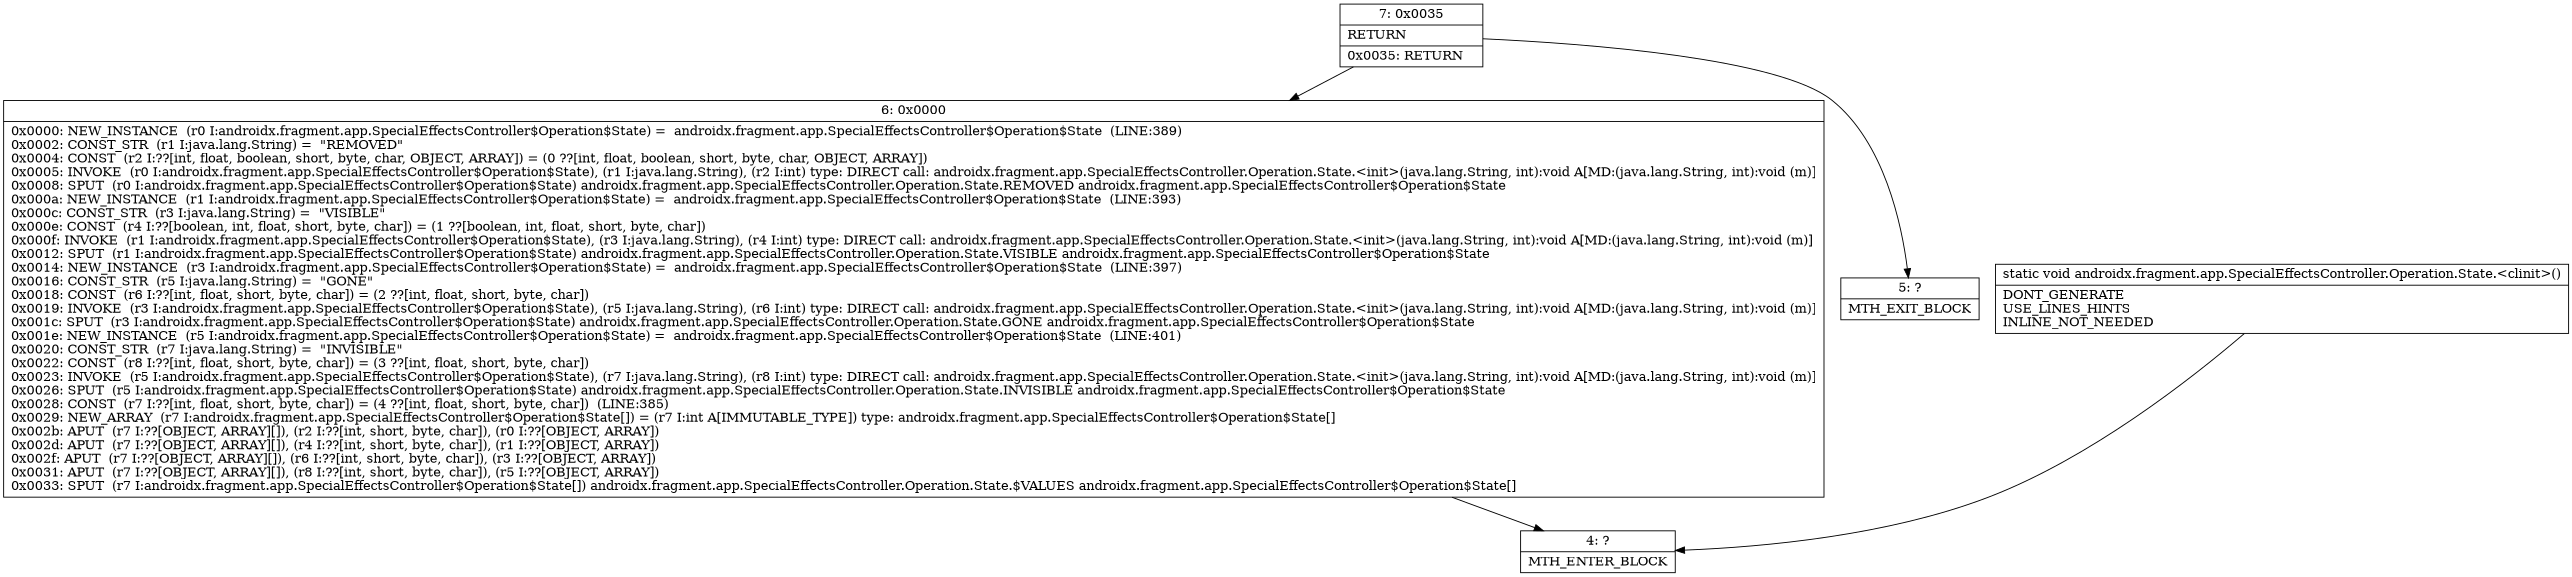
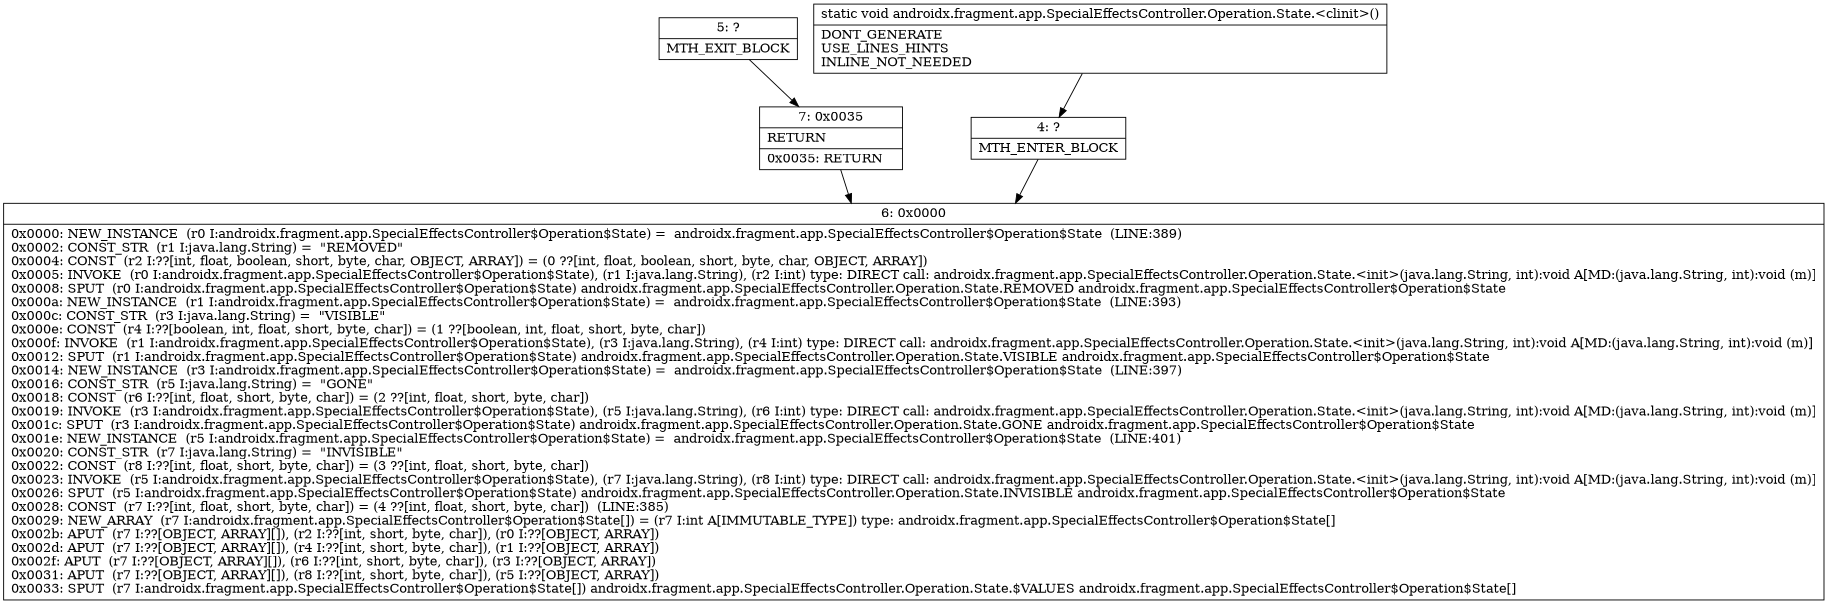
edge "7: 0x0035" -> "5: ?": reversed
edge "6: 0x0000" -> "4: ?": reversed
